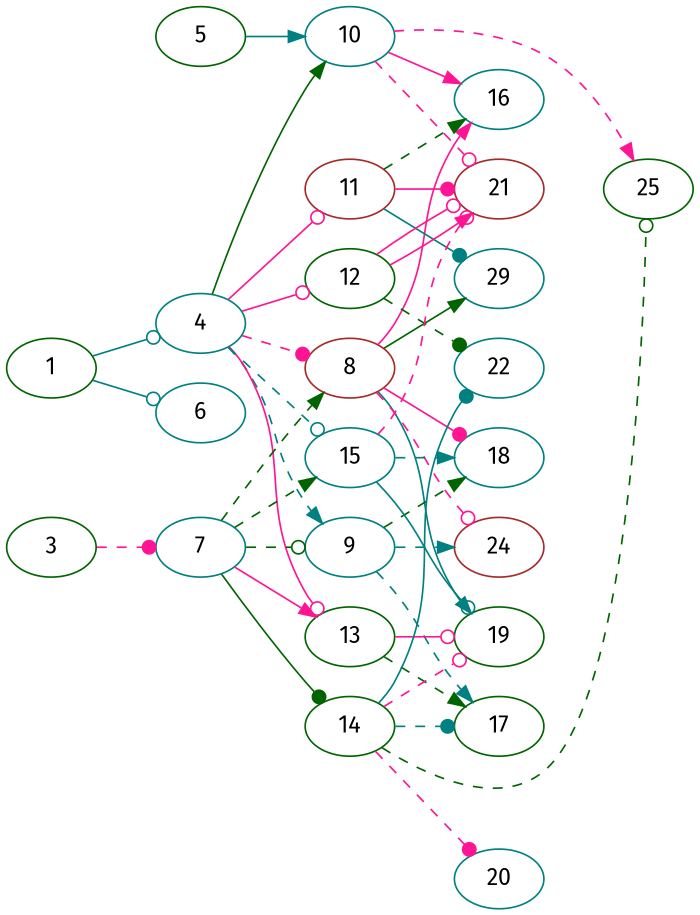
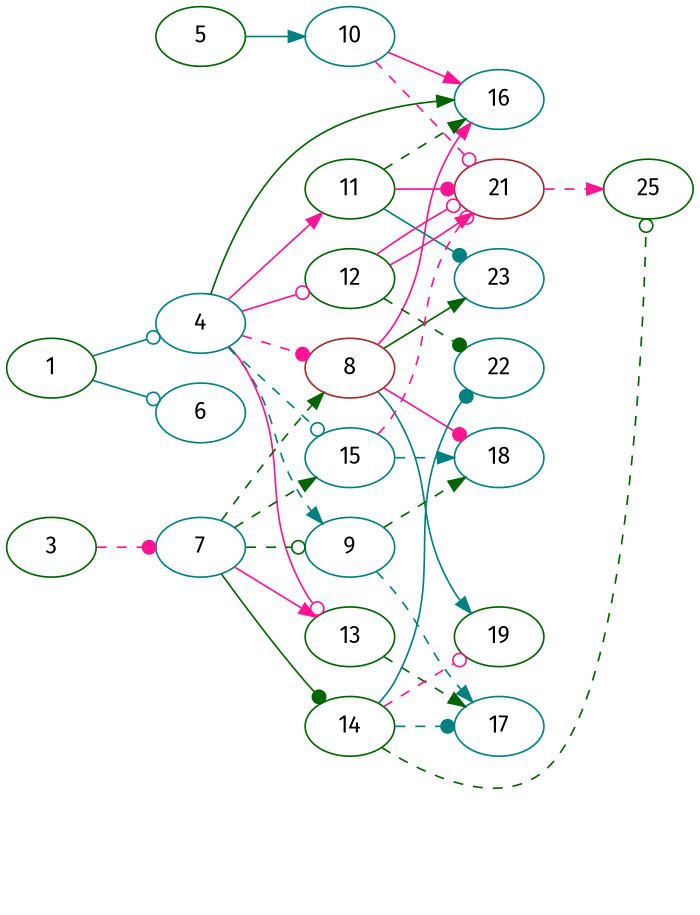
edge "10" -> "25": now "21" -> "25"
edge "4" -> "10": now "4" -> "16"
node "11": color brown -> darkgreen
edge "4" -> "11": arrowhead odot -> normal
node "29": label "29" -> "23"
edge "15" -> "19": removed
node "24": removed
edge "13" -> "19": removed
node "17": color darkgreen -> teal
node "20": removed
